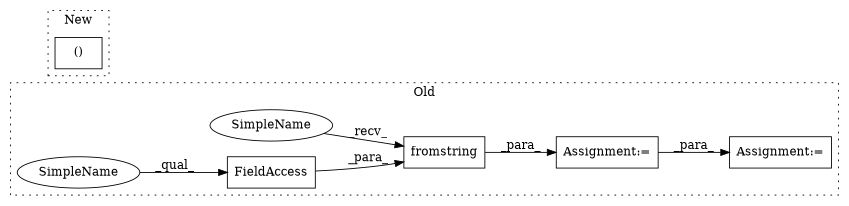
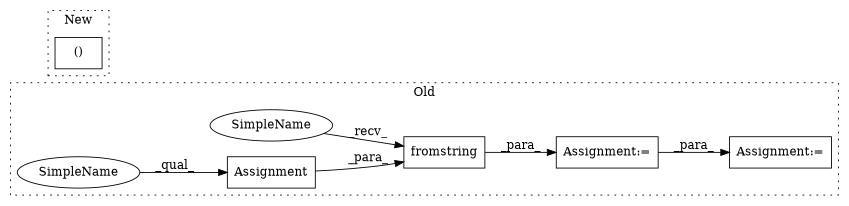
node "FieldAccess": label "FieldAccess" -> "Assignment"
